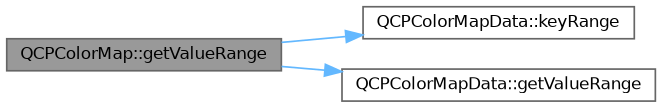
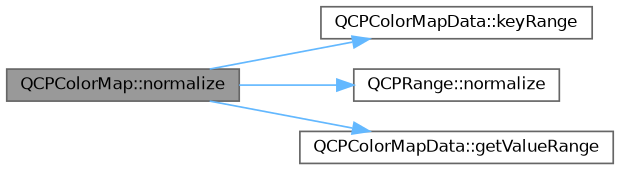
node "QCPColorMap::getValueRange": label "QCPColorMap::getValueRange" -> "QCPColorMap::normalize"
node "QCPRange::normalize": added
